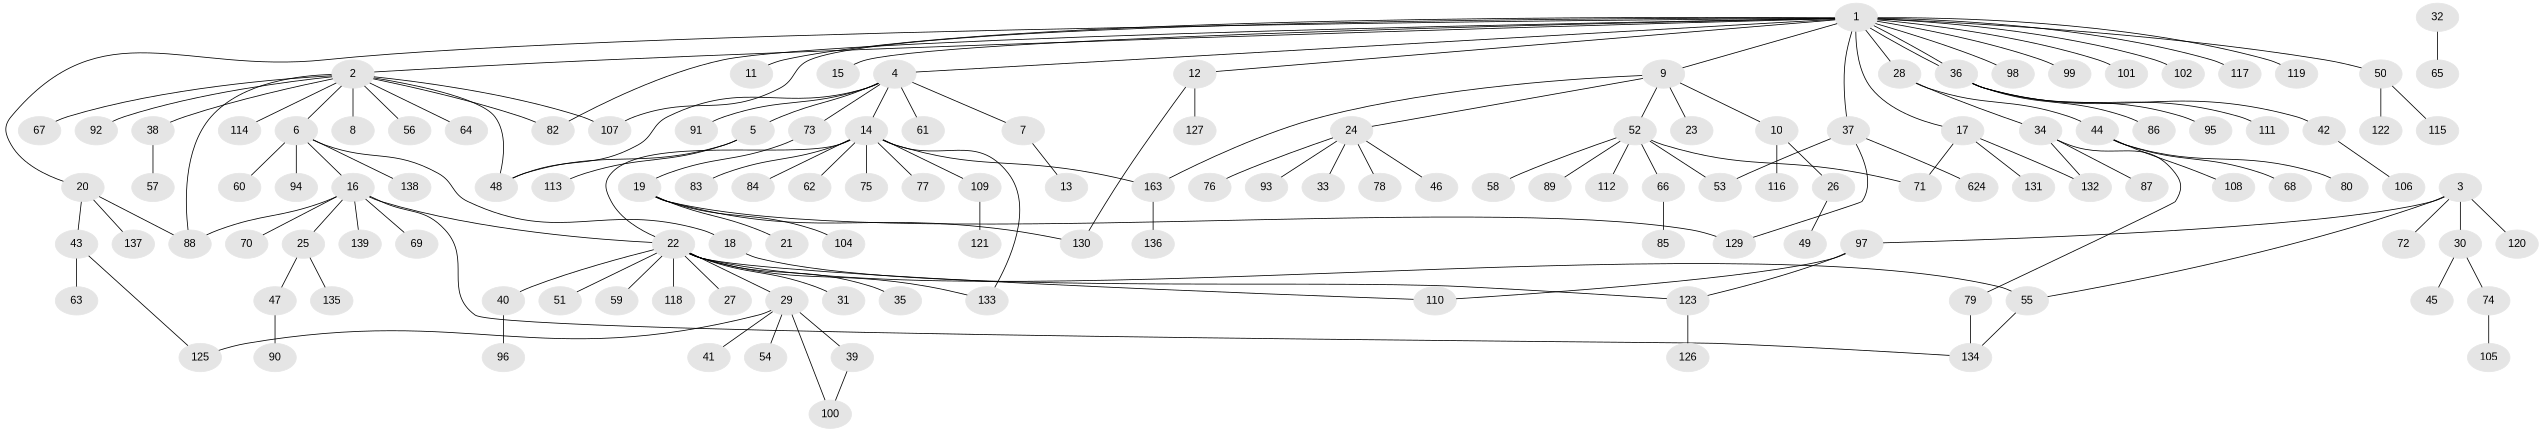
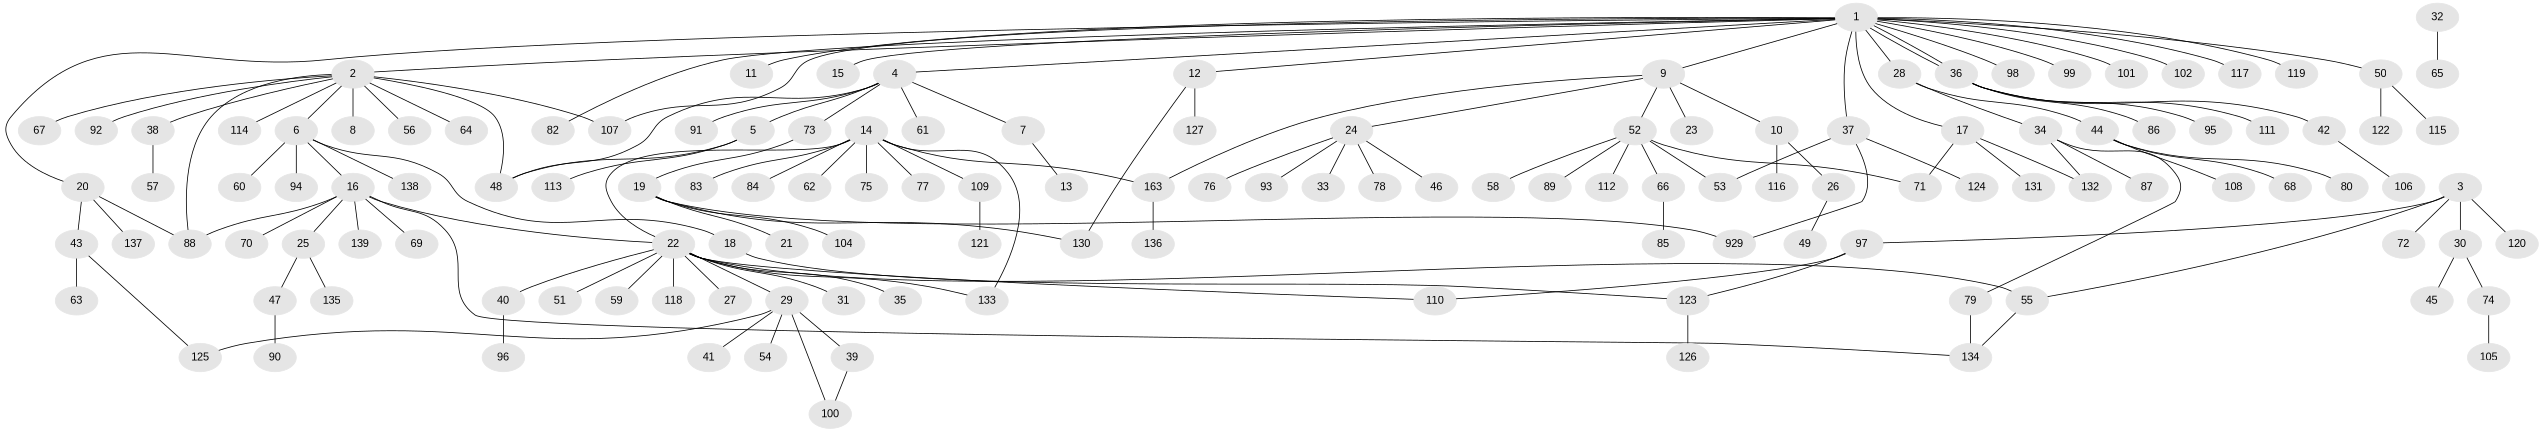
edge "4" -- "14": removed
edge "2" -- "82": removed
node "624": label "624" -> "124"
node "129": label "129" -> "929"
